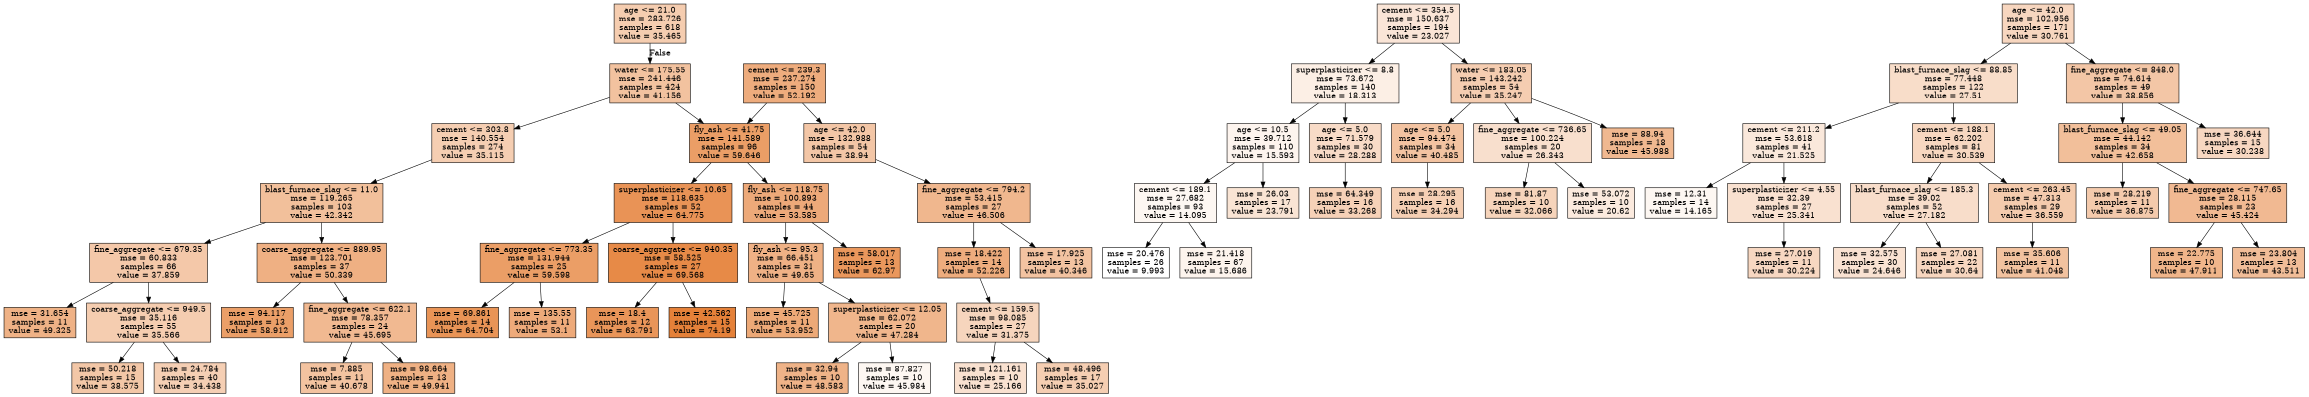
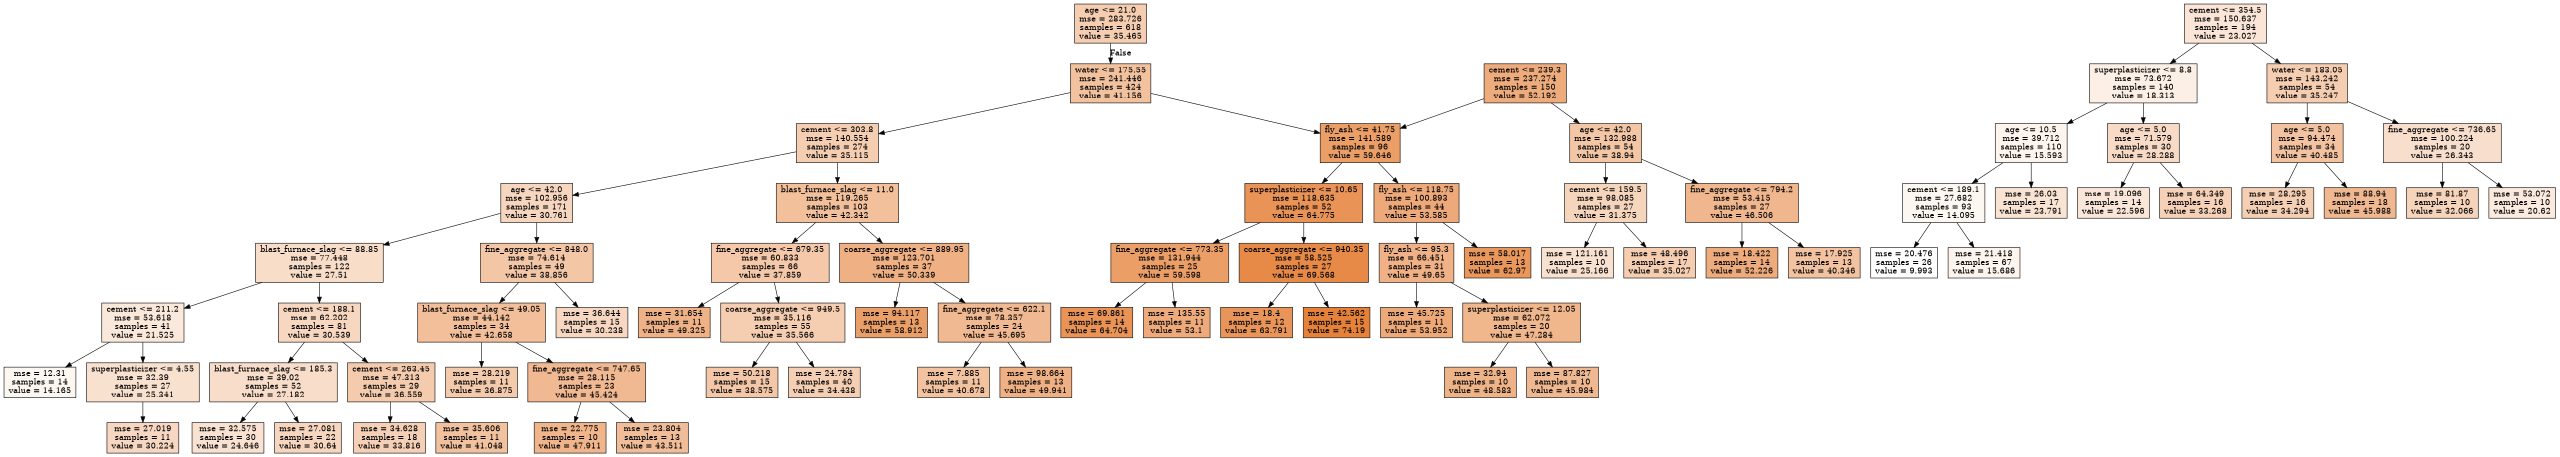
edge "water <= 183.05 mse = 143.242 samples = 54 value = 35.247" -> "mse = 88.94 samples = 18 value = 45.988": now "age <= 5.0 mse = 94.474 samples = 34 value = 40.485" -> "mse = 88.94 samples = 18 value = 45.988"
edge "cement <= 303.8 mse = 140.554 samples = 274 value = 35.115" -> "age <= 42.0 mse = 102.956 samples = 171 value = 30.761": added
node "mse = 19.096 samples = 14 value = 22.596": added
edge "mse = 18.422 samples = 14 value = 52.226" -> "cement <= 159.5 mse = 98.085 samples = 27 value = 31.375": now "age <= 42.0 mse = 132.988 samples = 54 value = 38.94" -> "cement <= 159.5 mse = 98.085 samples = 27 value = 31.375"
node "mse = 87.827 samples = 10 value = 45.984": fillcolor #fdf7f2 -> #f0b890
node "mse = 34.628 samples = 18 value = 33.816": added
